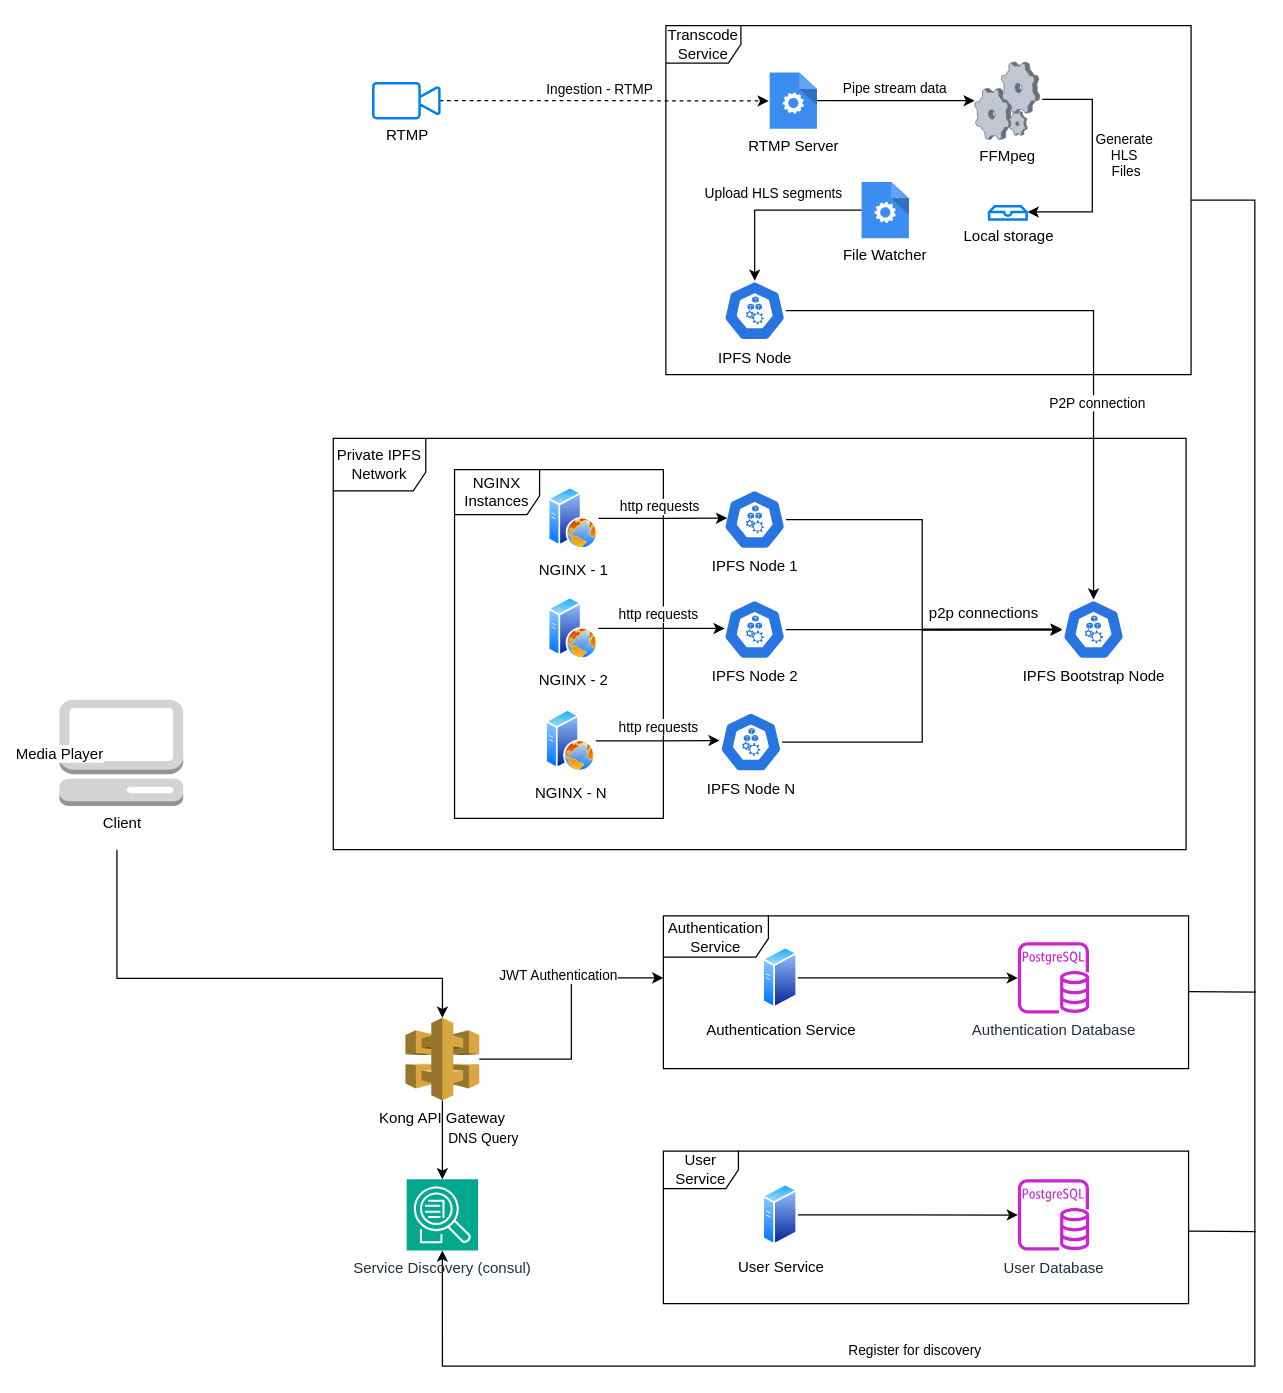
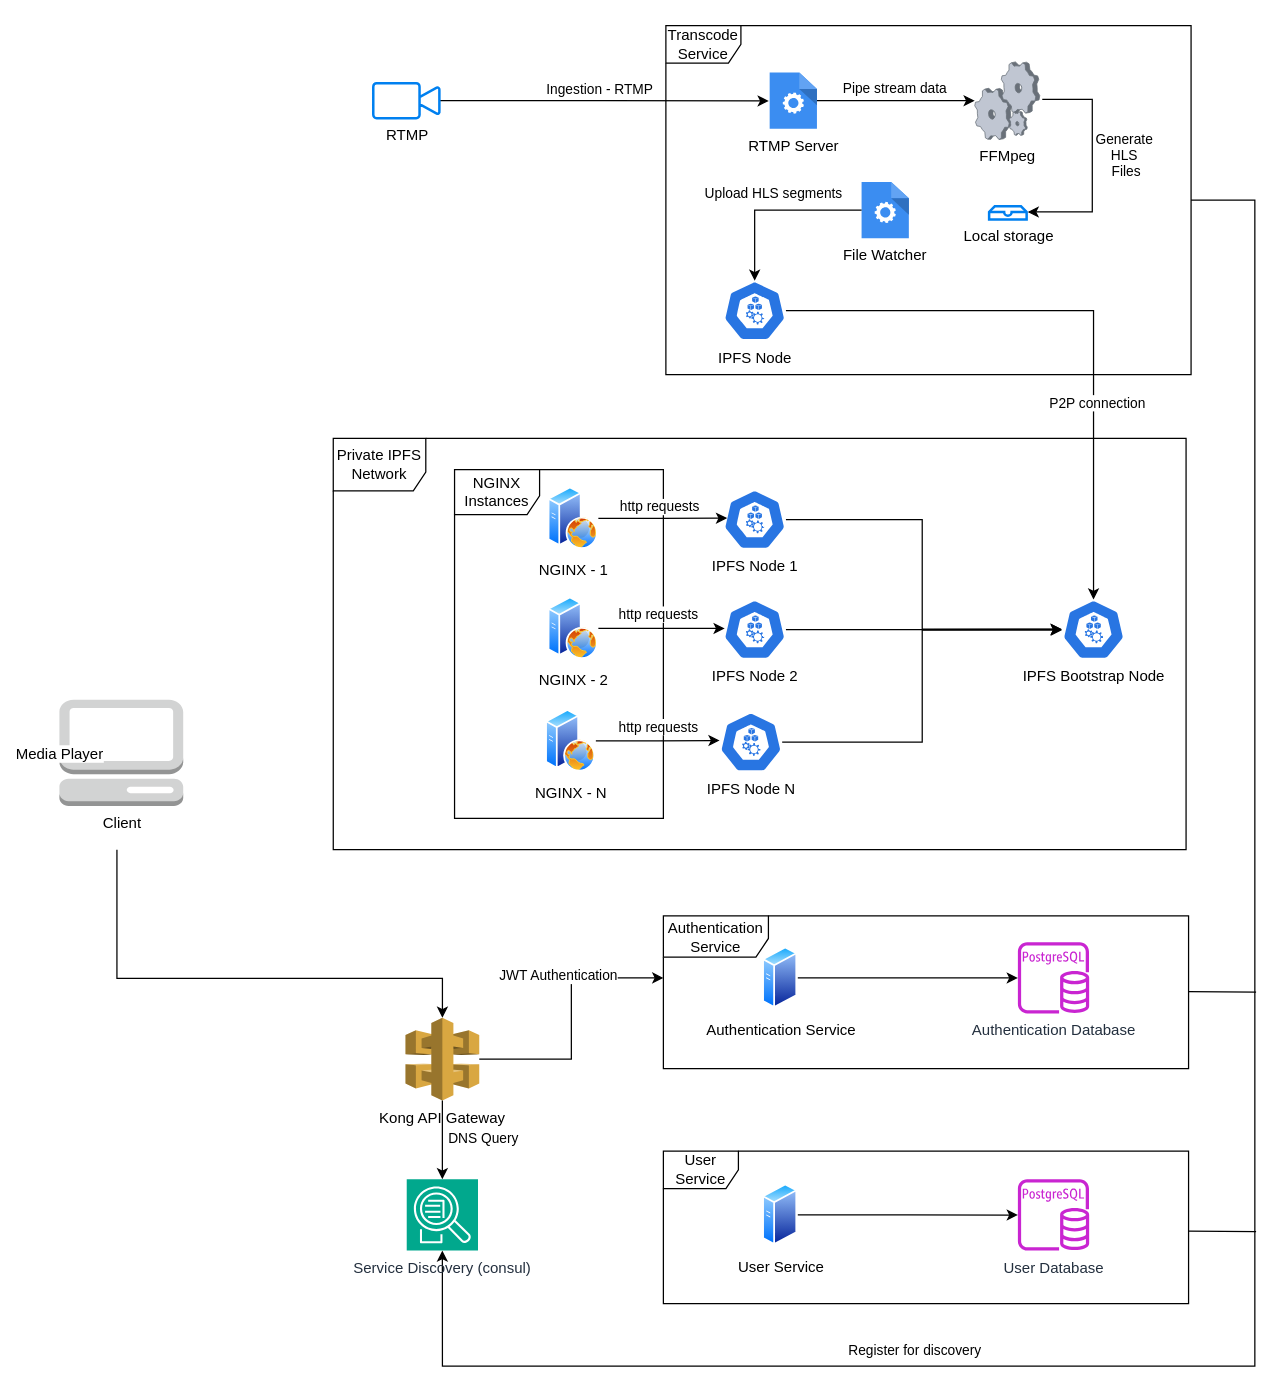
edge "RTMP" -> "RTMP Server": style dashed -> solid
node "p2p connections": removed
